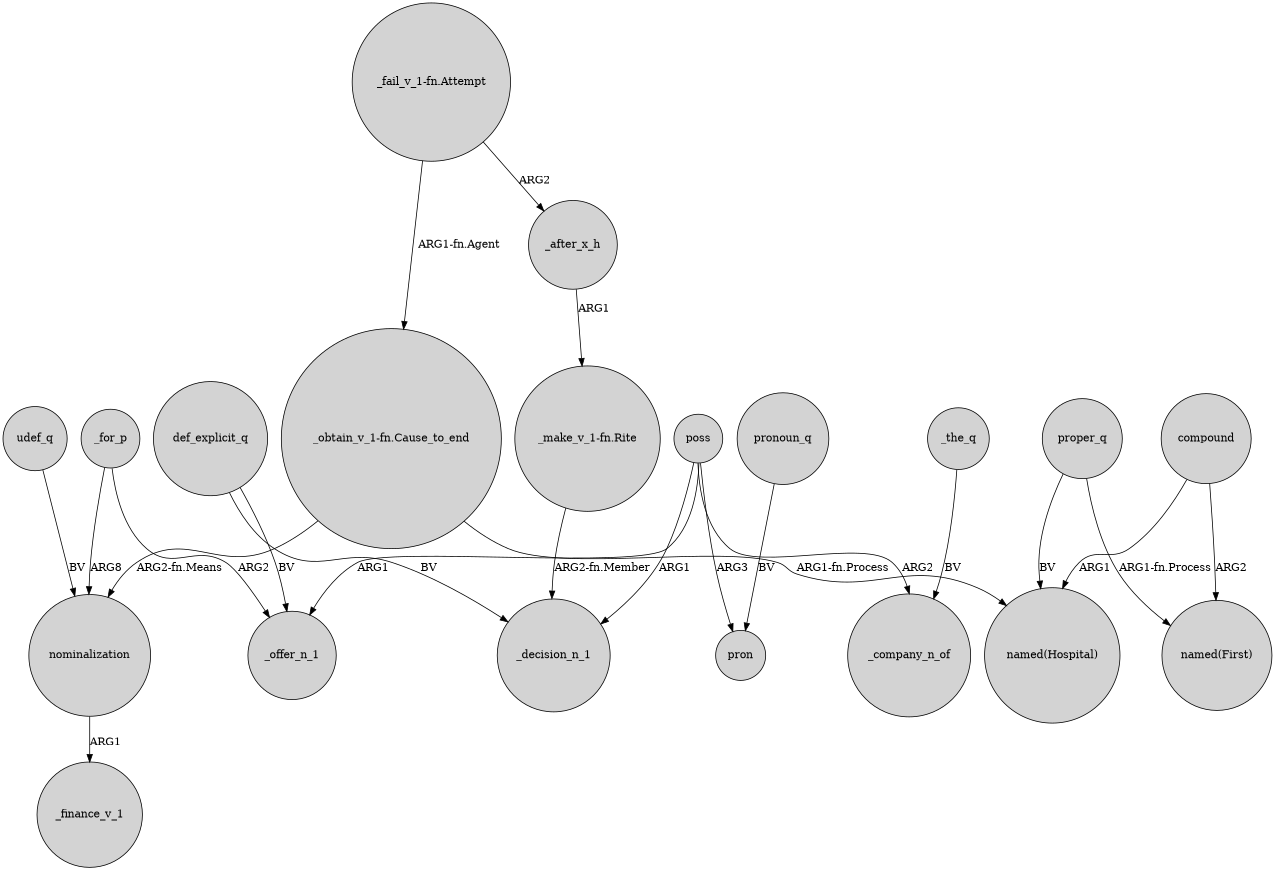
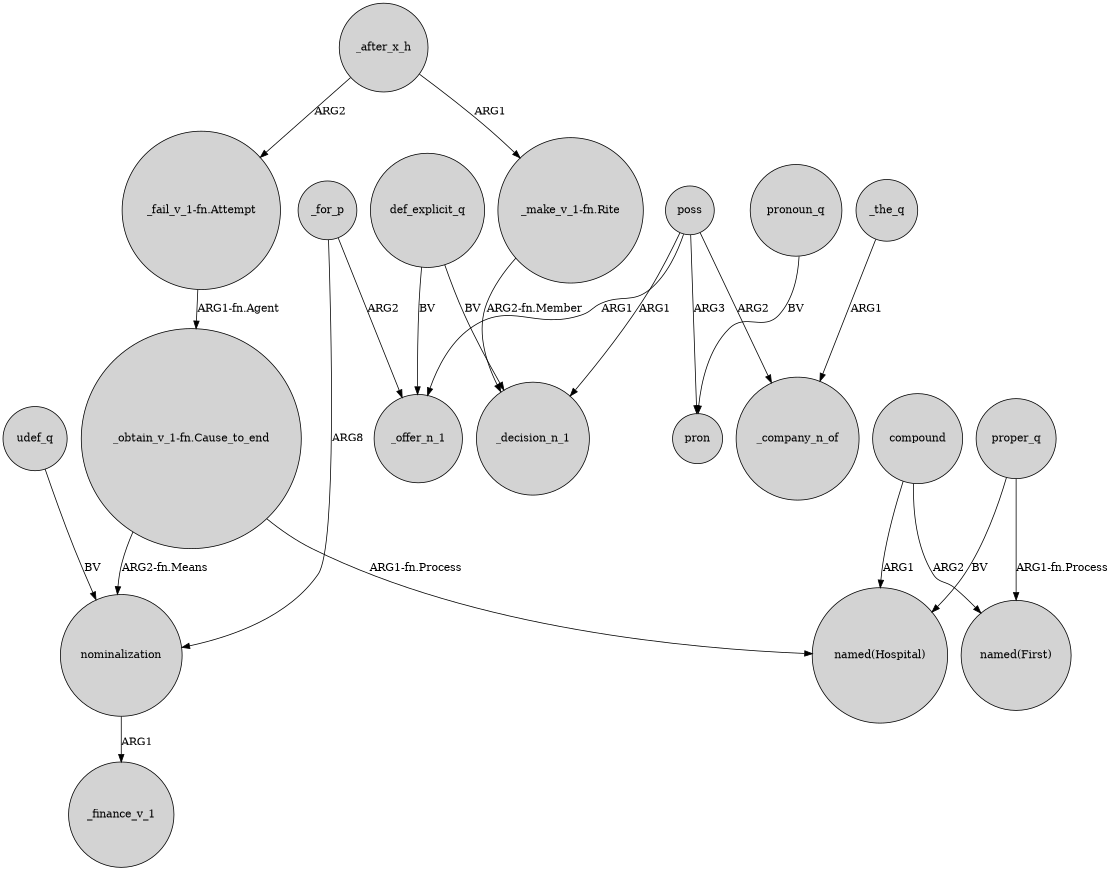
edge "_fail_v_1-fn.Attempt" -> "_after_x_h": reversed
edge "_the_q" -> "_company_n_of": label "BV" -> "ARG1"
